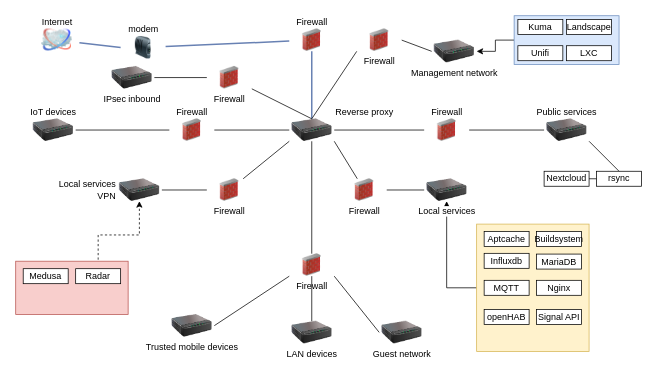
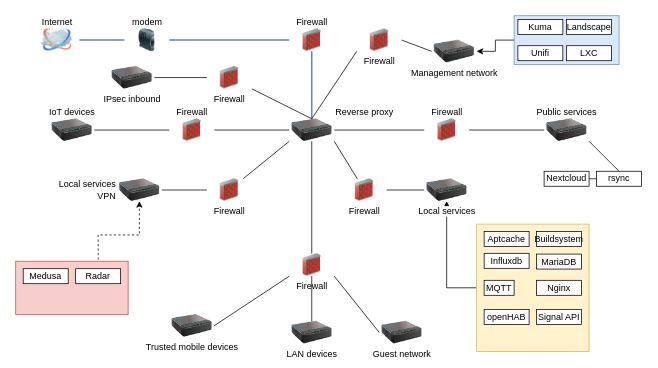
node "modem": moved (143, 48) -> (147, 40)
node "IoT devices": moved (53, 130) -> (72, 130)
node "MQTT": size 45x15 -> 30x15
